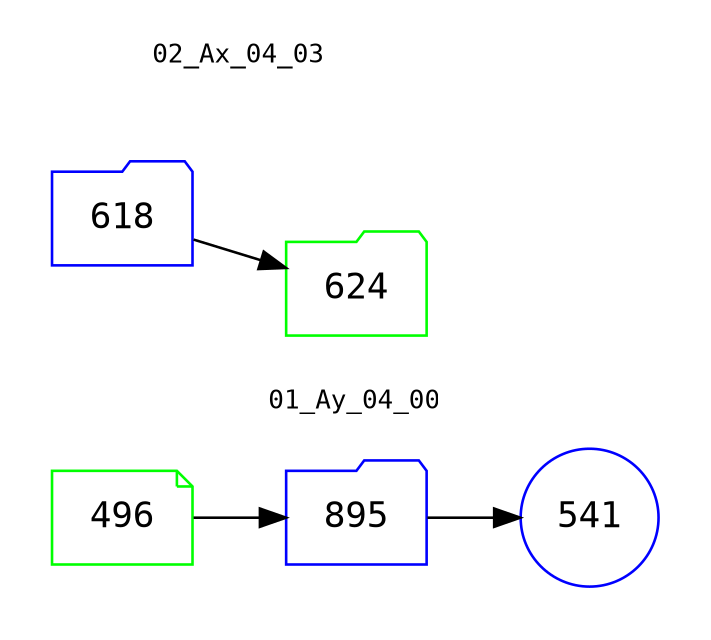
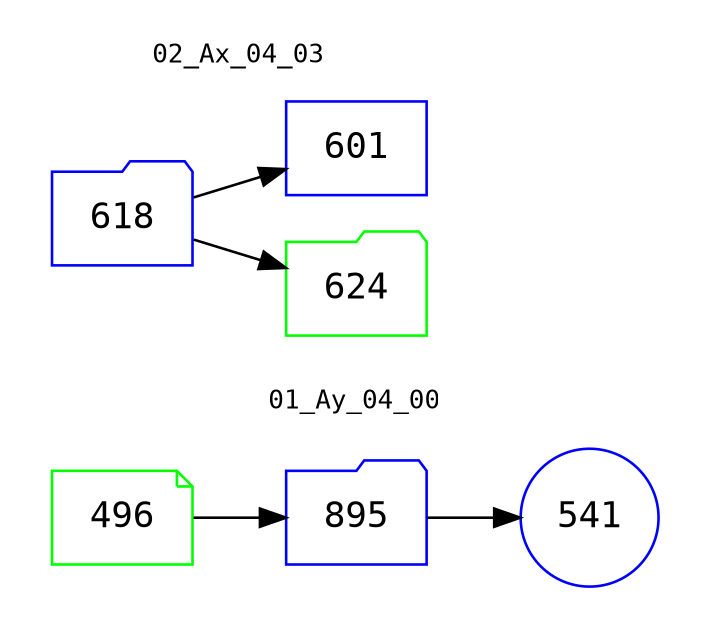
node "601": added
